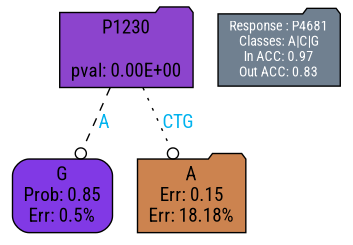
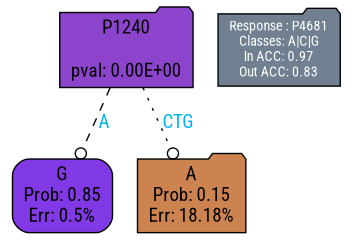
node "P1230 pval: 0.00E+00": label "P1230 pval: 0.00E+00" -> "P1240 pval: 0.00E+00"
node "A Err: 0.15 Err: 18.18%": label "A Err: 0.15 Err: 18.18%" -> "A Prob: 0.15 Err: 18.18%"
